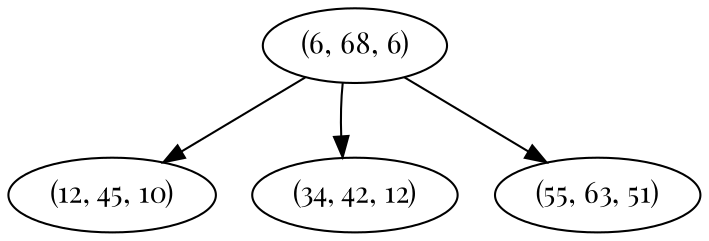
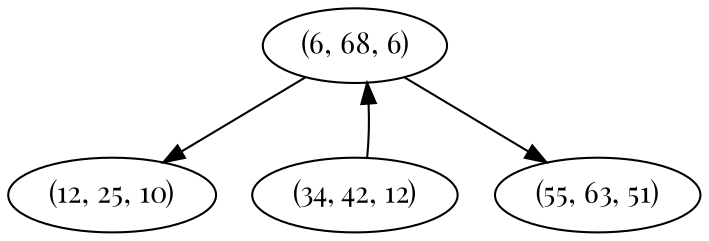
edge "(6, 68, 6)" -> "(34, 42, 12)": reversed
node "(12, 45, 10)": label "(12, 45, 10)" -> "(12, 25, 10)"
